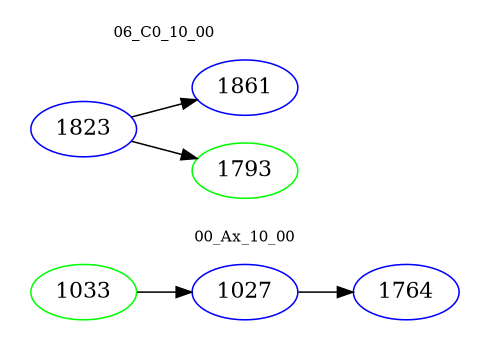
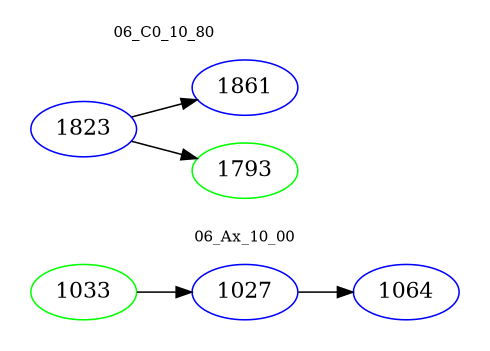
cluster "06_C0_10_00": label "06_C0_10_00" -> "06_C0_10_80"
cluster "00_Ax_10_00": label "00_Ax_10_00" -> "06_Ax_10_00"
node "1764": label "1764" -> "1064"
